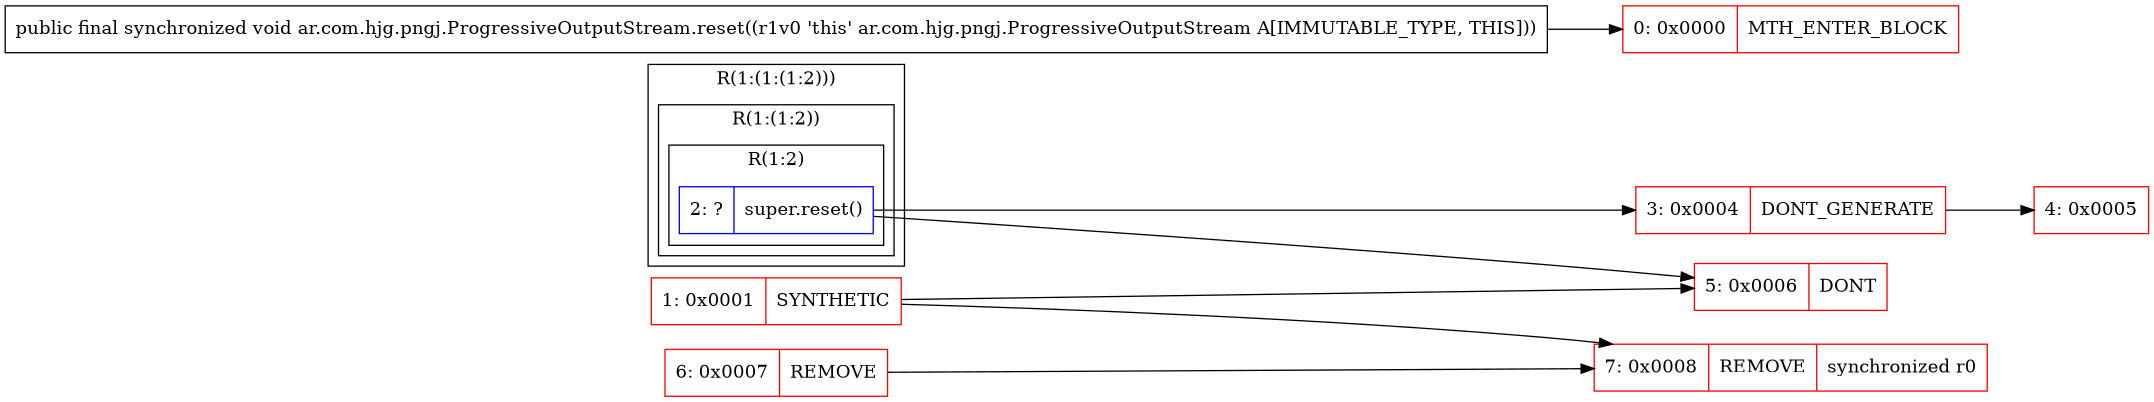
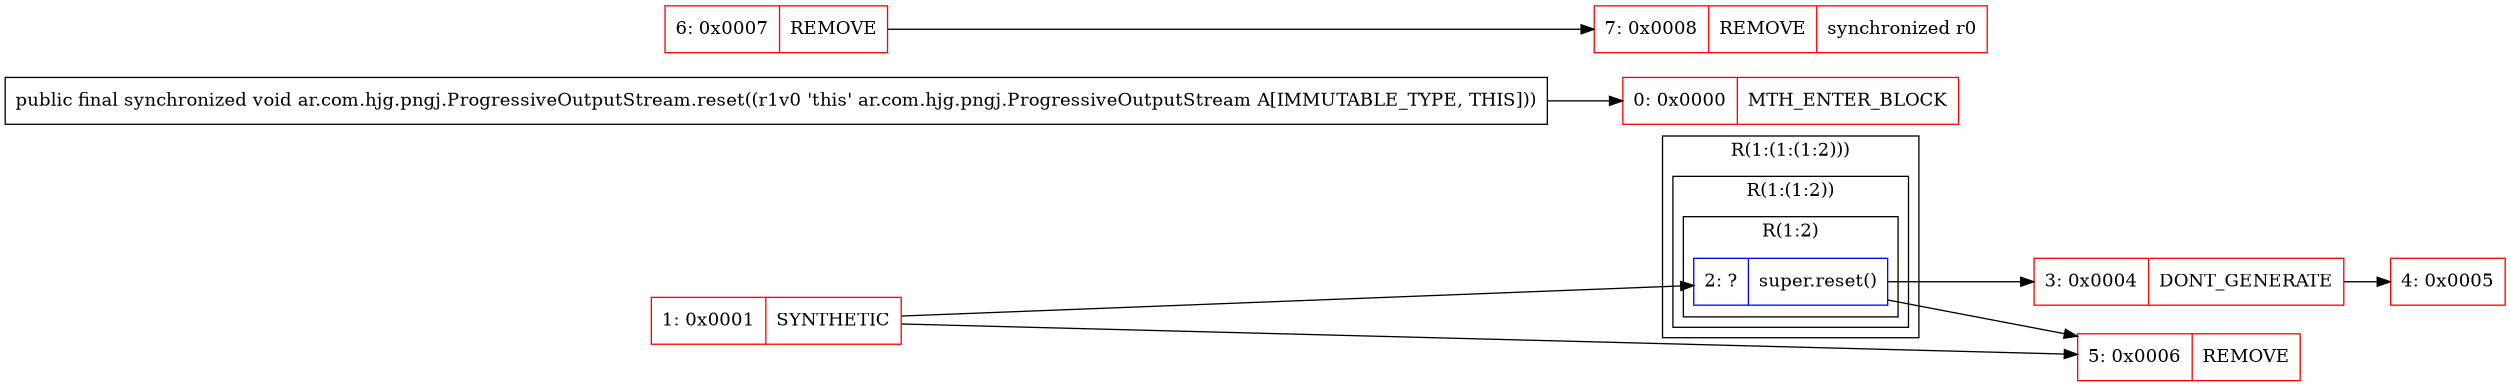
node "5: 0x0006": text "DONT" -> "REMOVE"
edge "1: 0x0001" -> "7: 0x0008": now "1: 0x0001" -> "2: ?"
